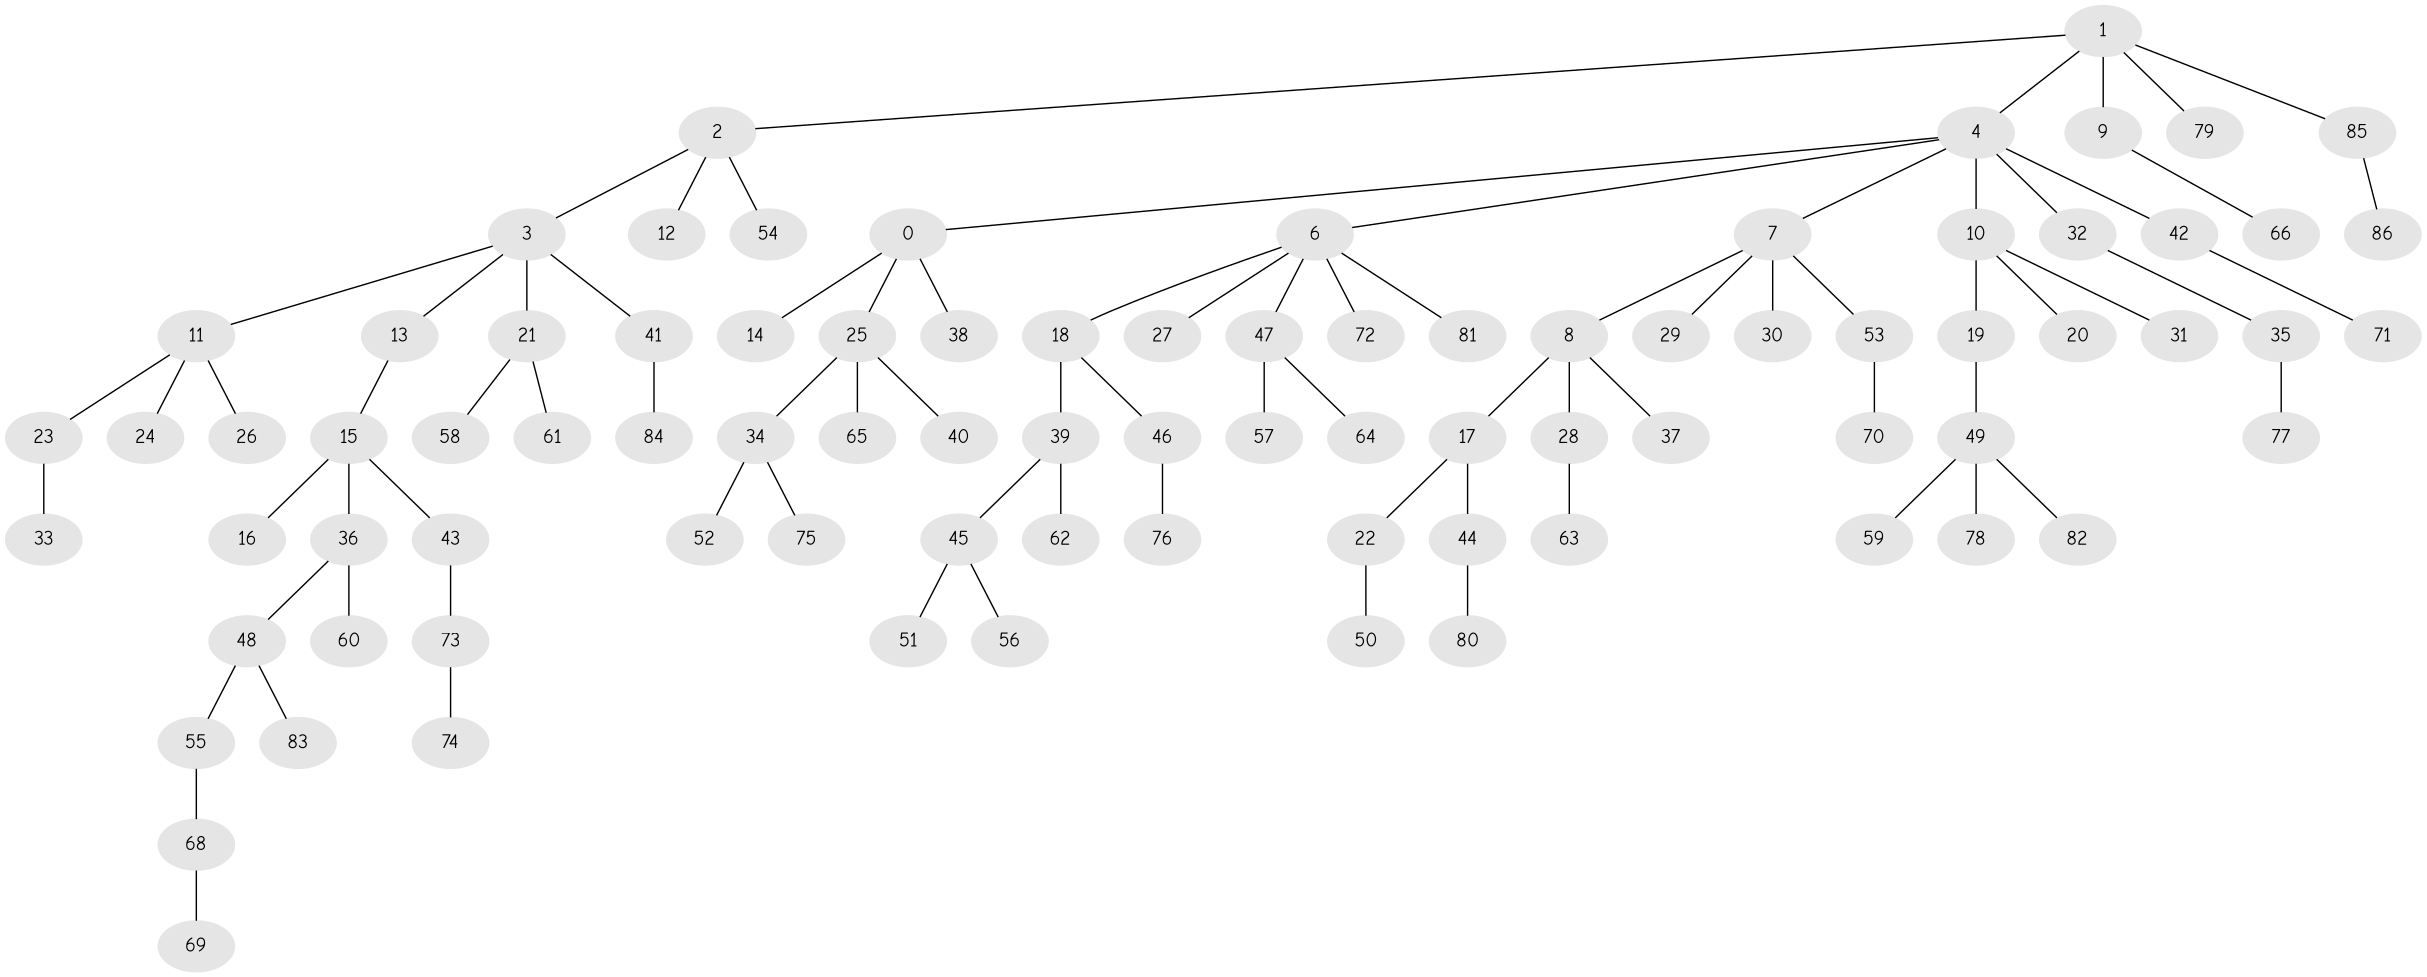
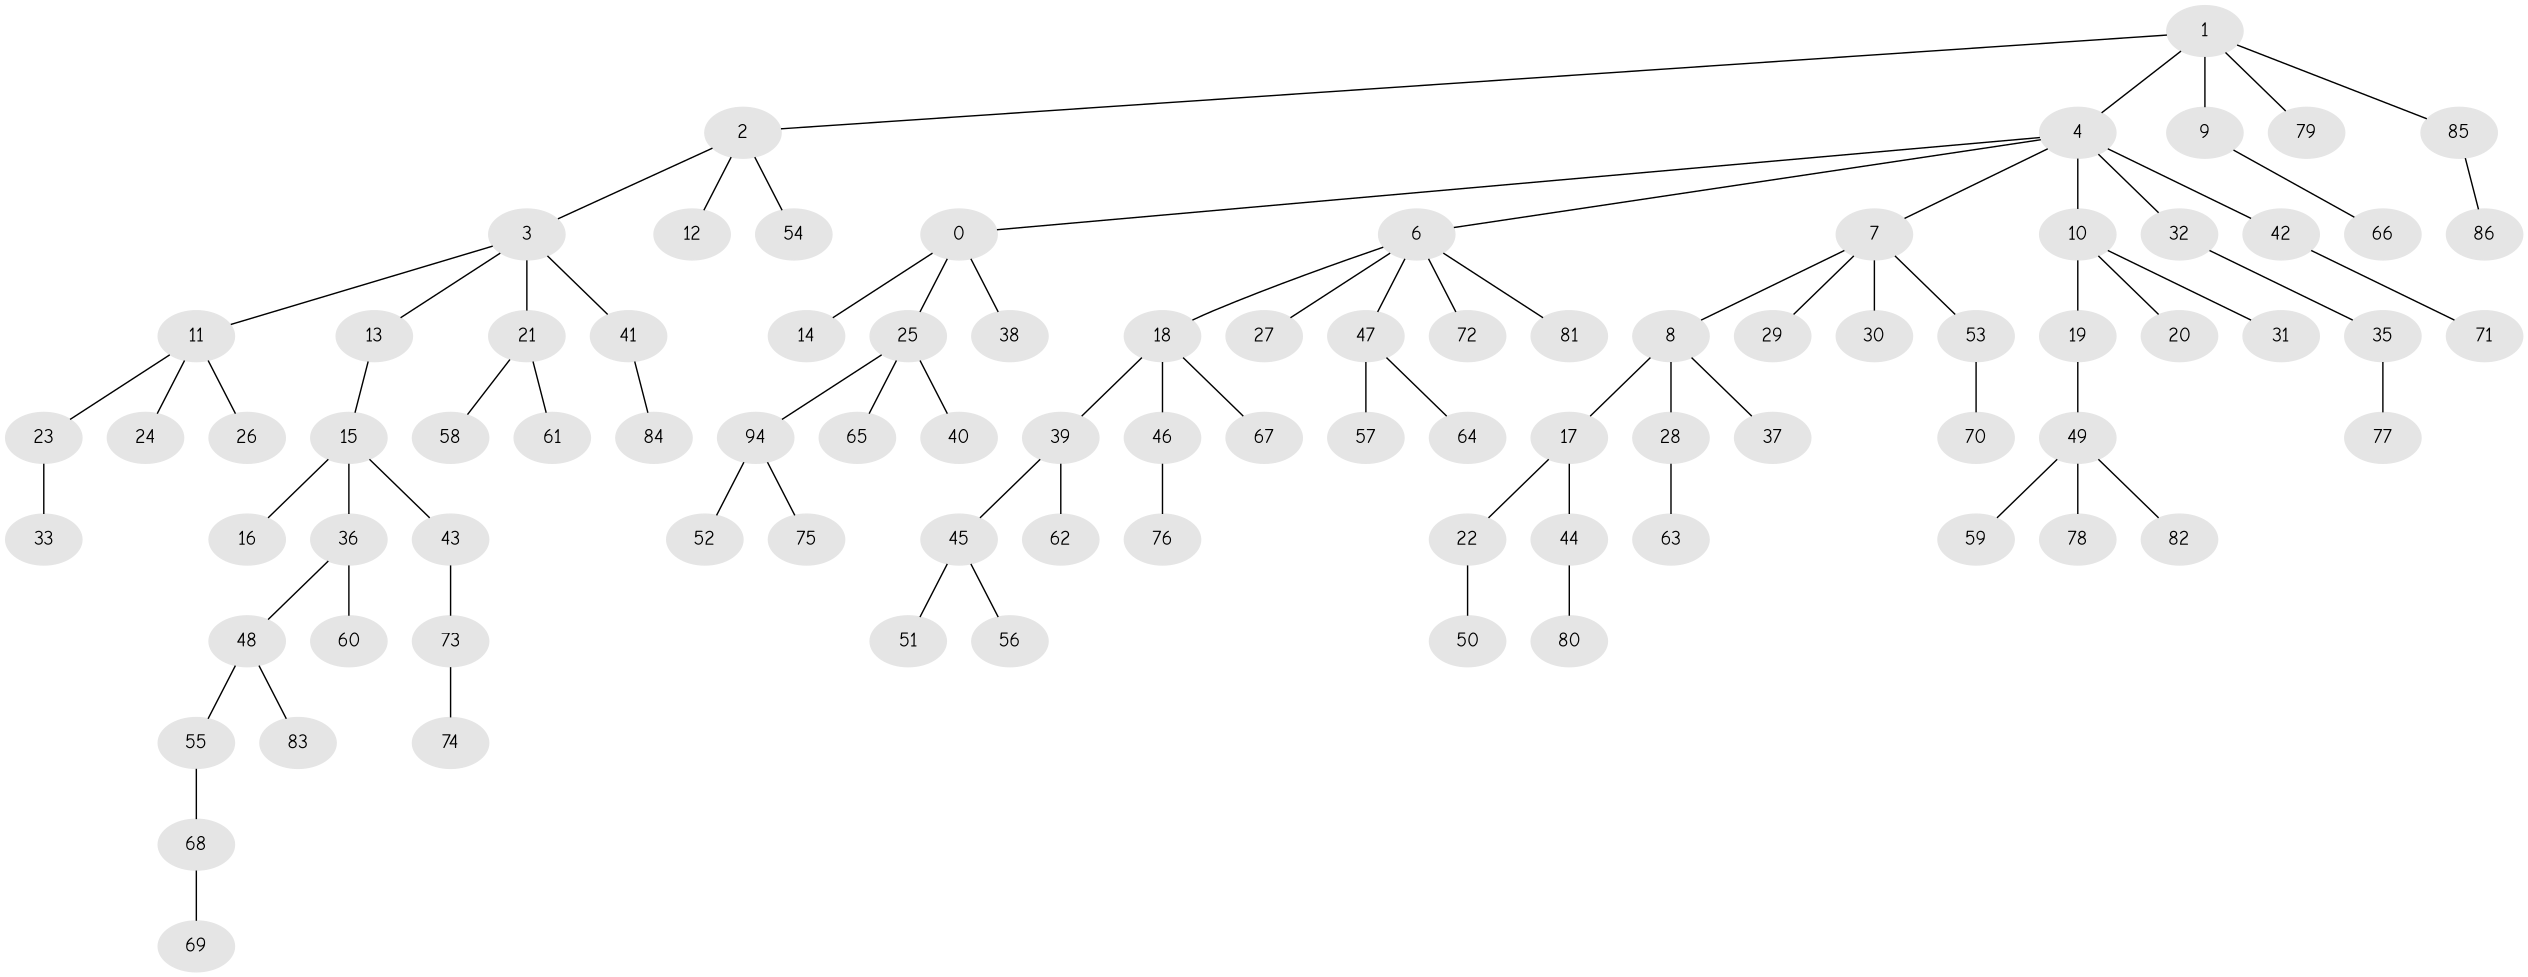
node "34": label "34" -> "94"
node "67": added
